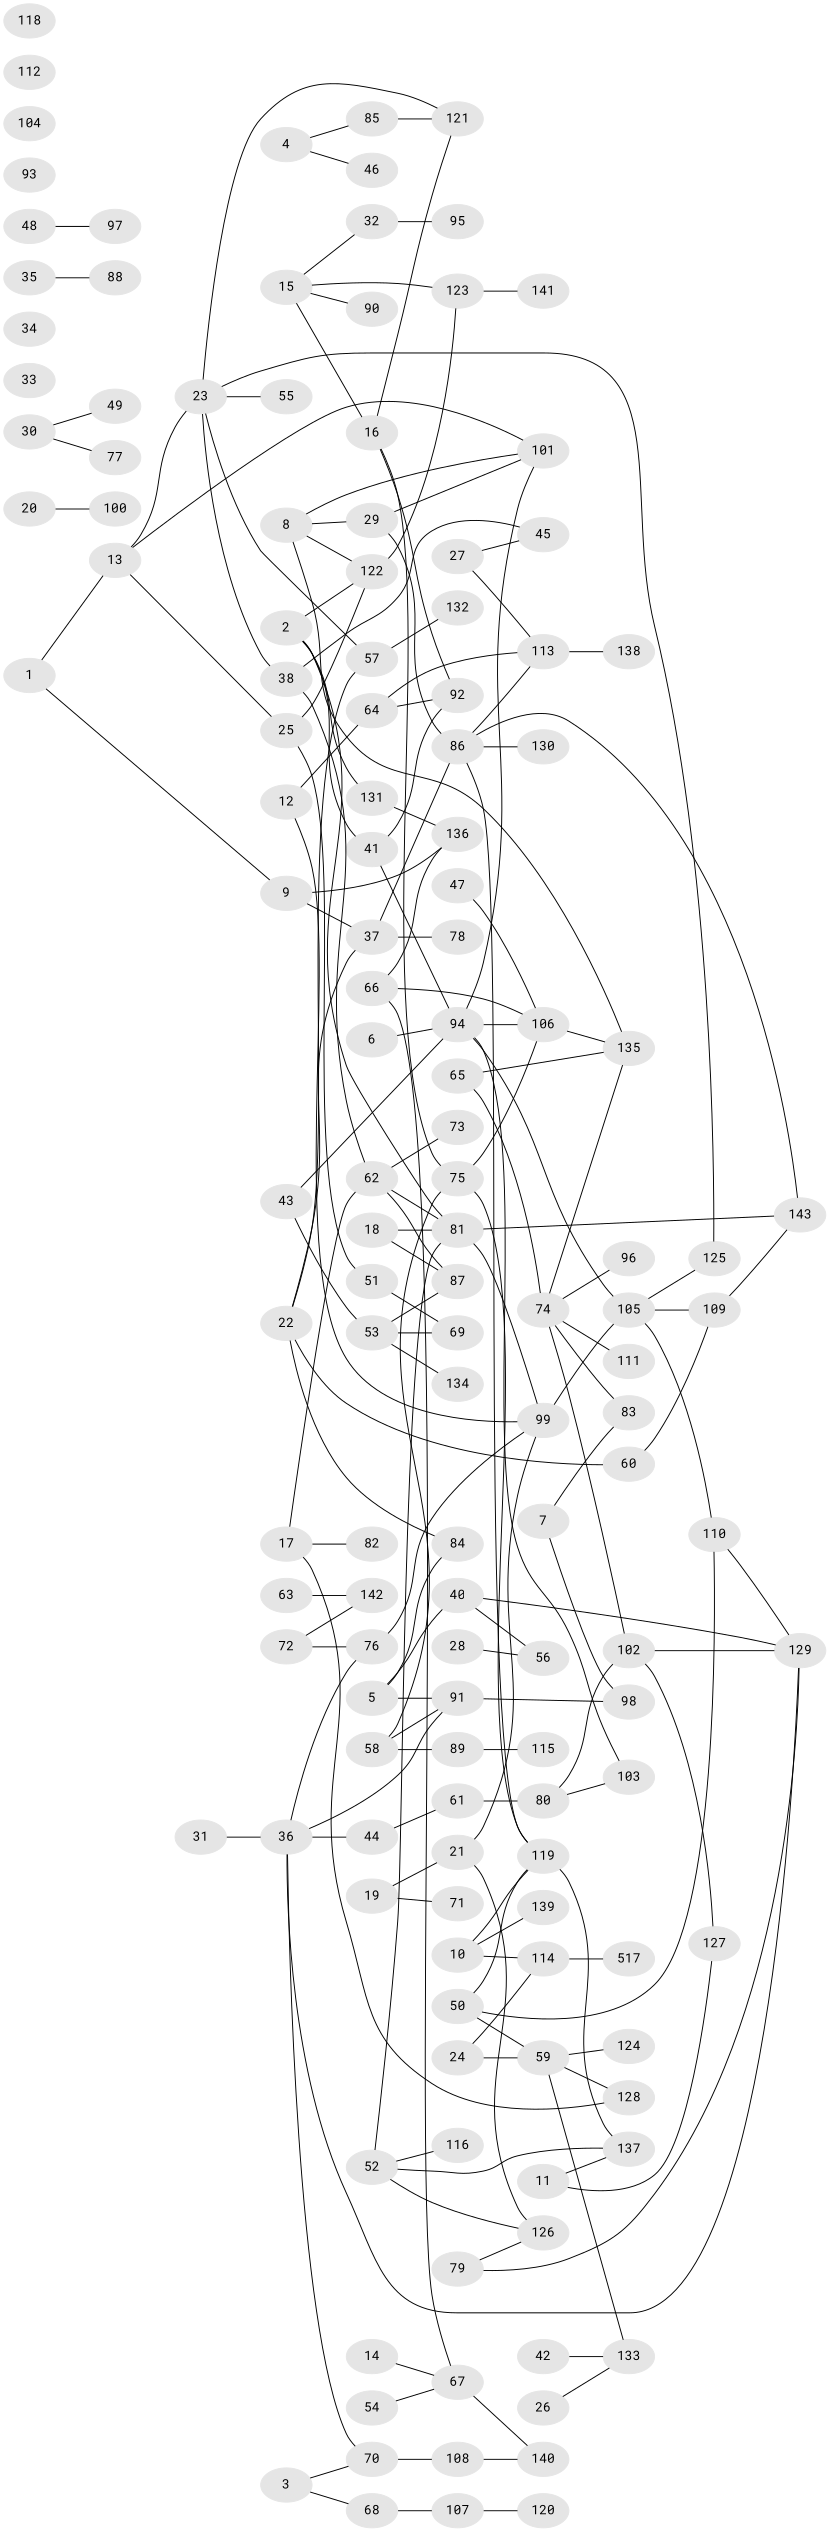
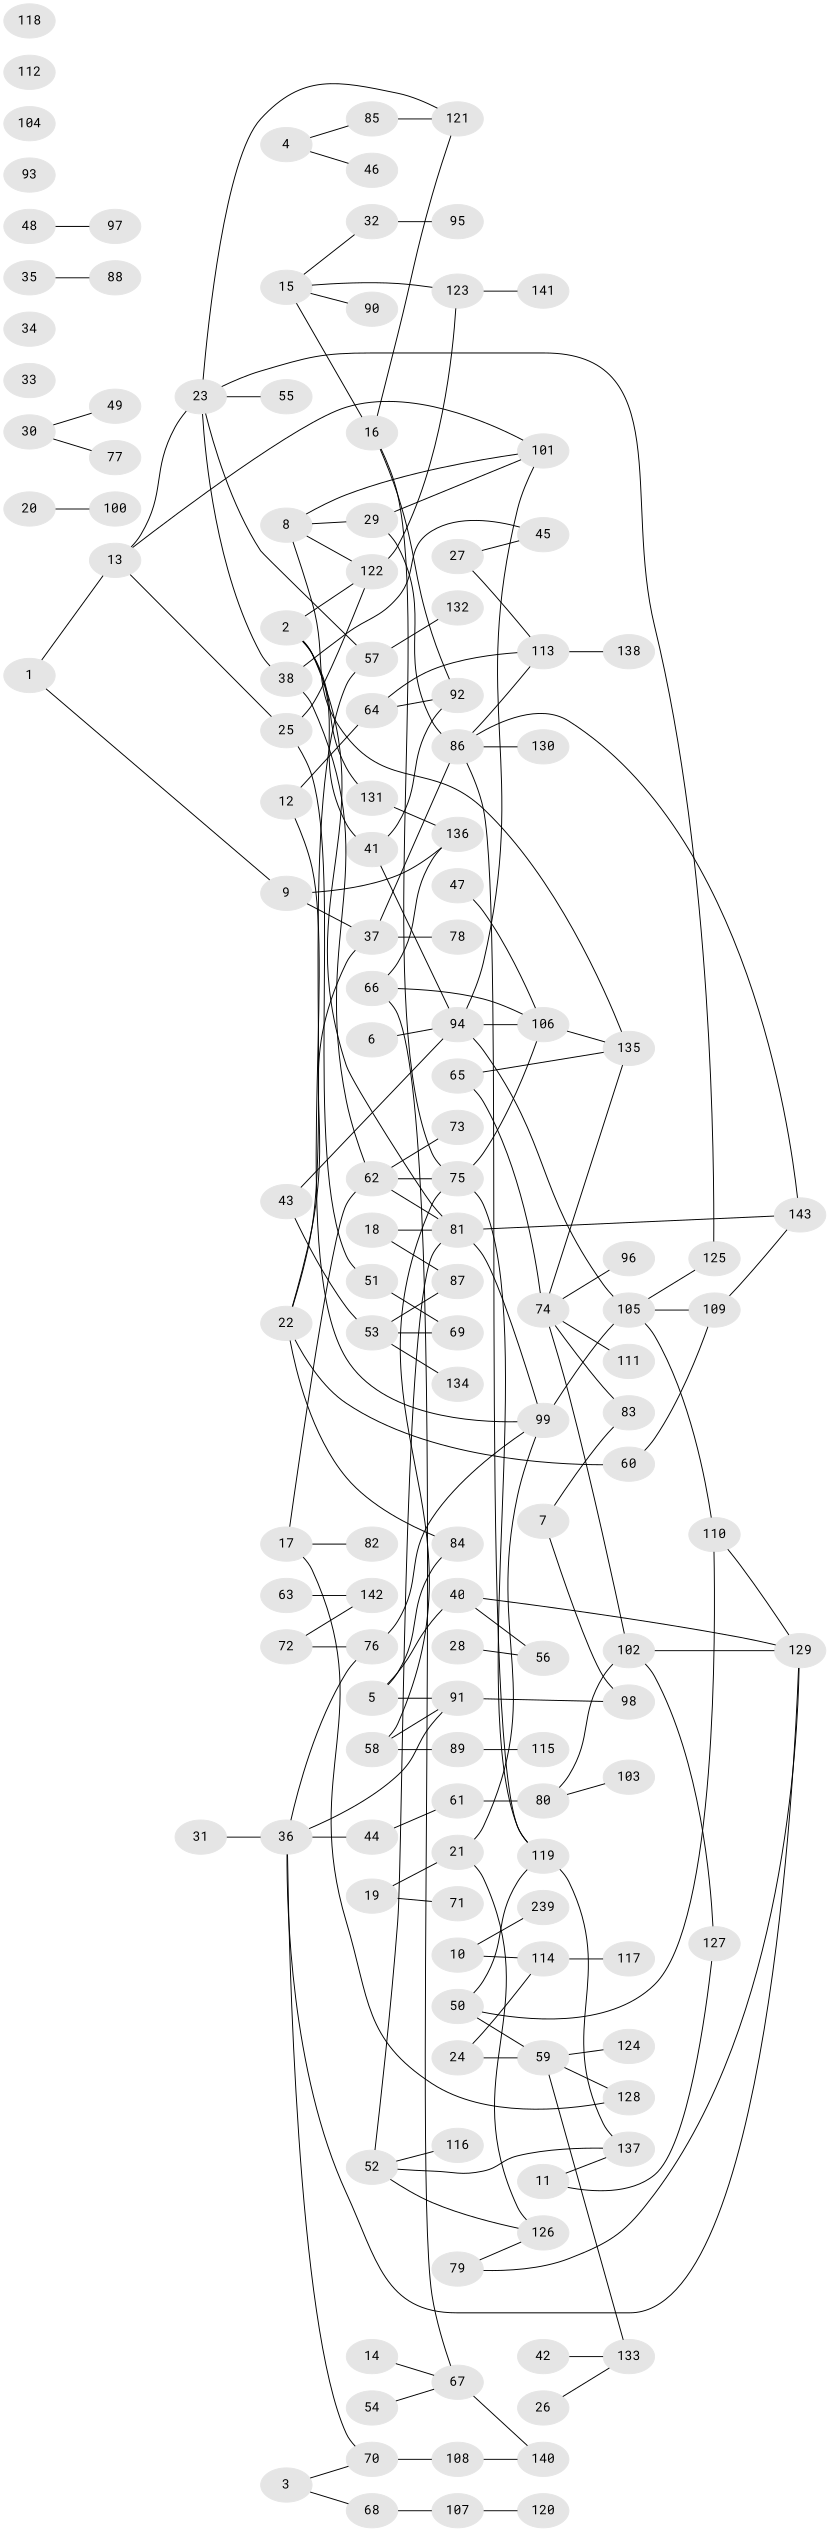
edge "62" -- "87": now "62" -- "75"
edge "94" -- "103": removed
node "139": label "139" -> "239"
edge "119" -- "10": removed
node "517": label "517" -> "117"
